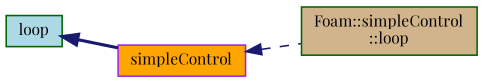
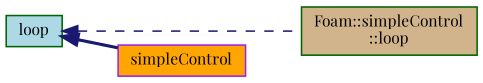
edge "Foam::simpleControl ::loop" -> "simpleControl": now "Foam::simpleControl ::loop" -> "loop"
